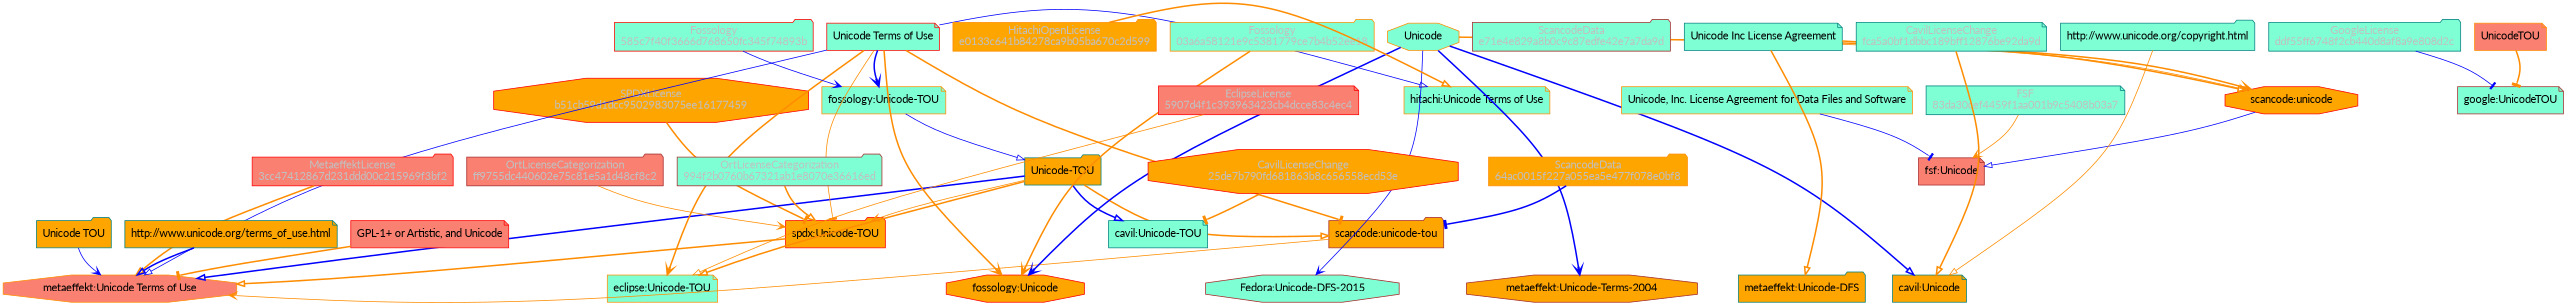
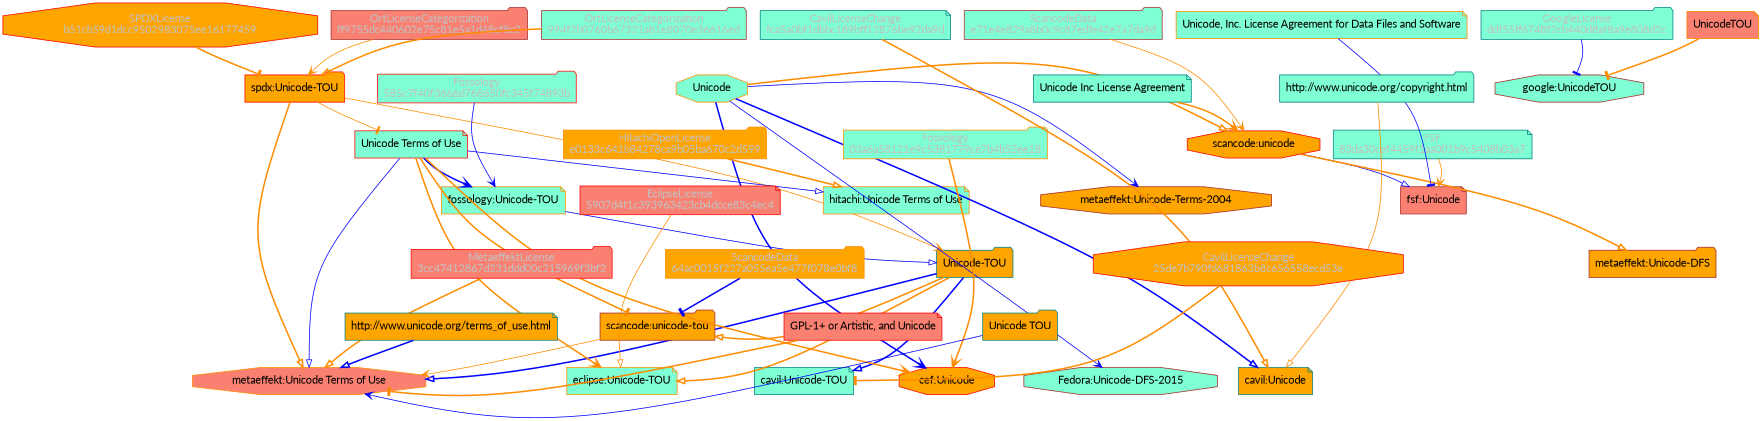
node "google:UnicodeTOU": shape note -> octagon
edge "Unicode Terms of Use" -> "spdx:Unicode-TOU": reversed
edge "Unicode" -> "metaeffekt:Unicode-Terms-2004": style bold -> solid
edge "Unicode Inc License Agreement" -> "metaeffekt:Unicode-DFS": now "scancode:unicode" -> "metaeffekt:Unicode-DFS"
node "fossology:Unicode": label "fossology:Unicode" -> "cef:Unicode"
node "metaeffekt:Unicode-DFS": color teal -> brown
